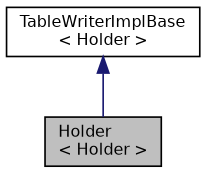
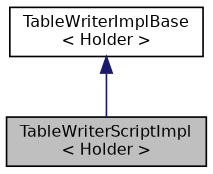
node "Holder < Holder >": label "Holder < Holder >" -> "TableWriterScriptImpl < Holder >"
